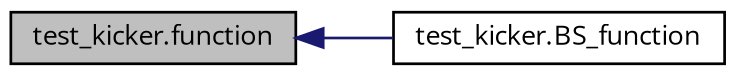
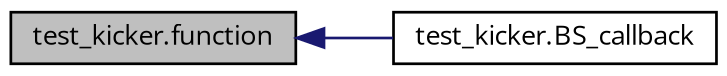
node "test_kicker.BS_function": label "test_kicker.BS_function" -> "test_kicker.BS_callback"
